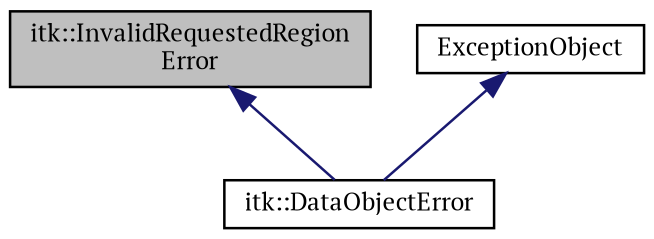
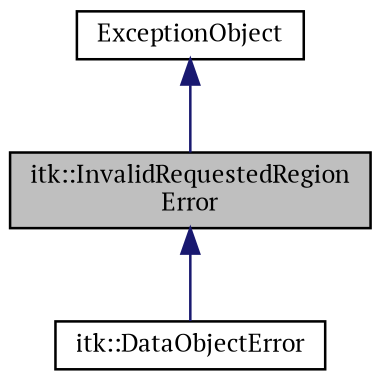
edge "itk::DataObjectError" -> "ExceptionObject": now "itk::InvalidRequestedRegion Error" -> "ExceptionObject"
